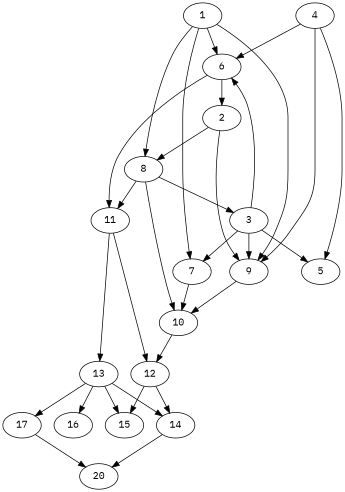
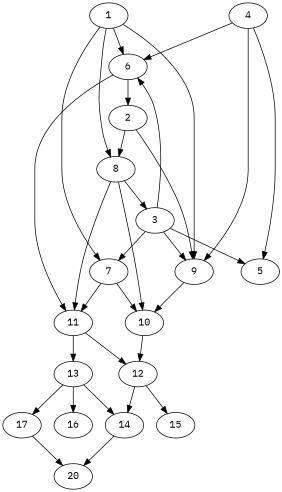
edge "7" -> "11": added
edge "13" -> "15": removed
